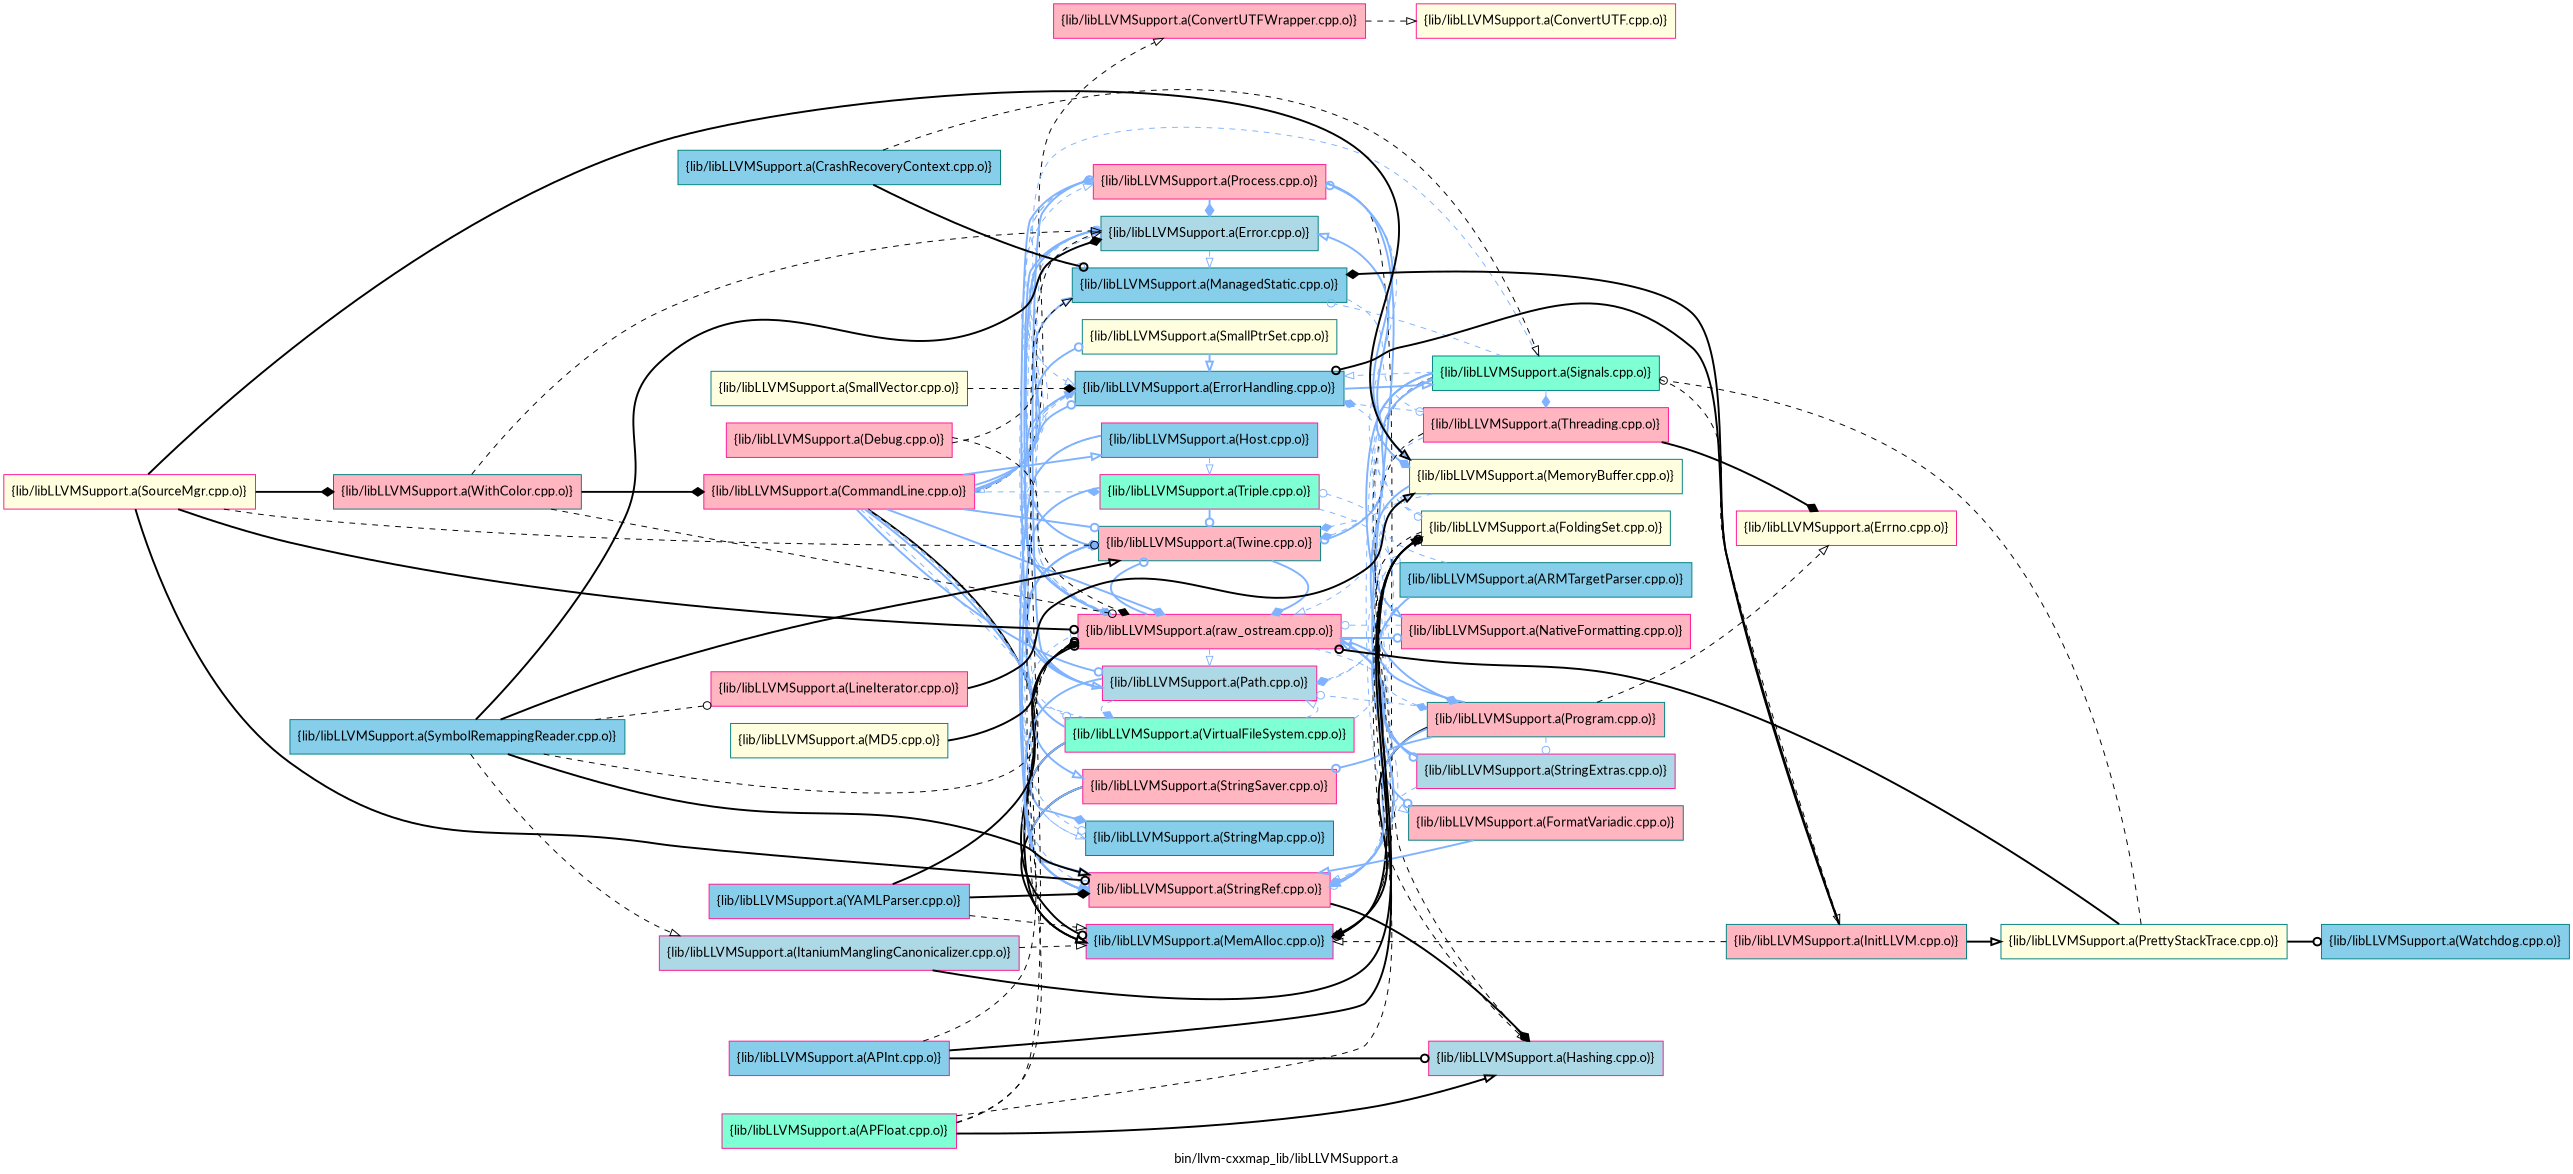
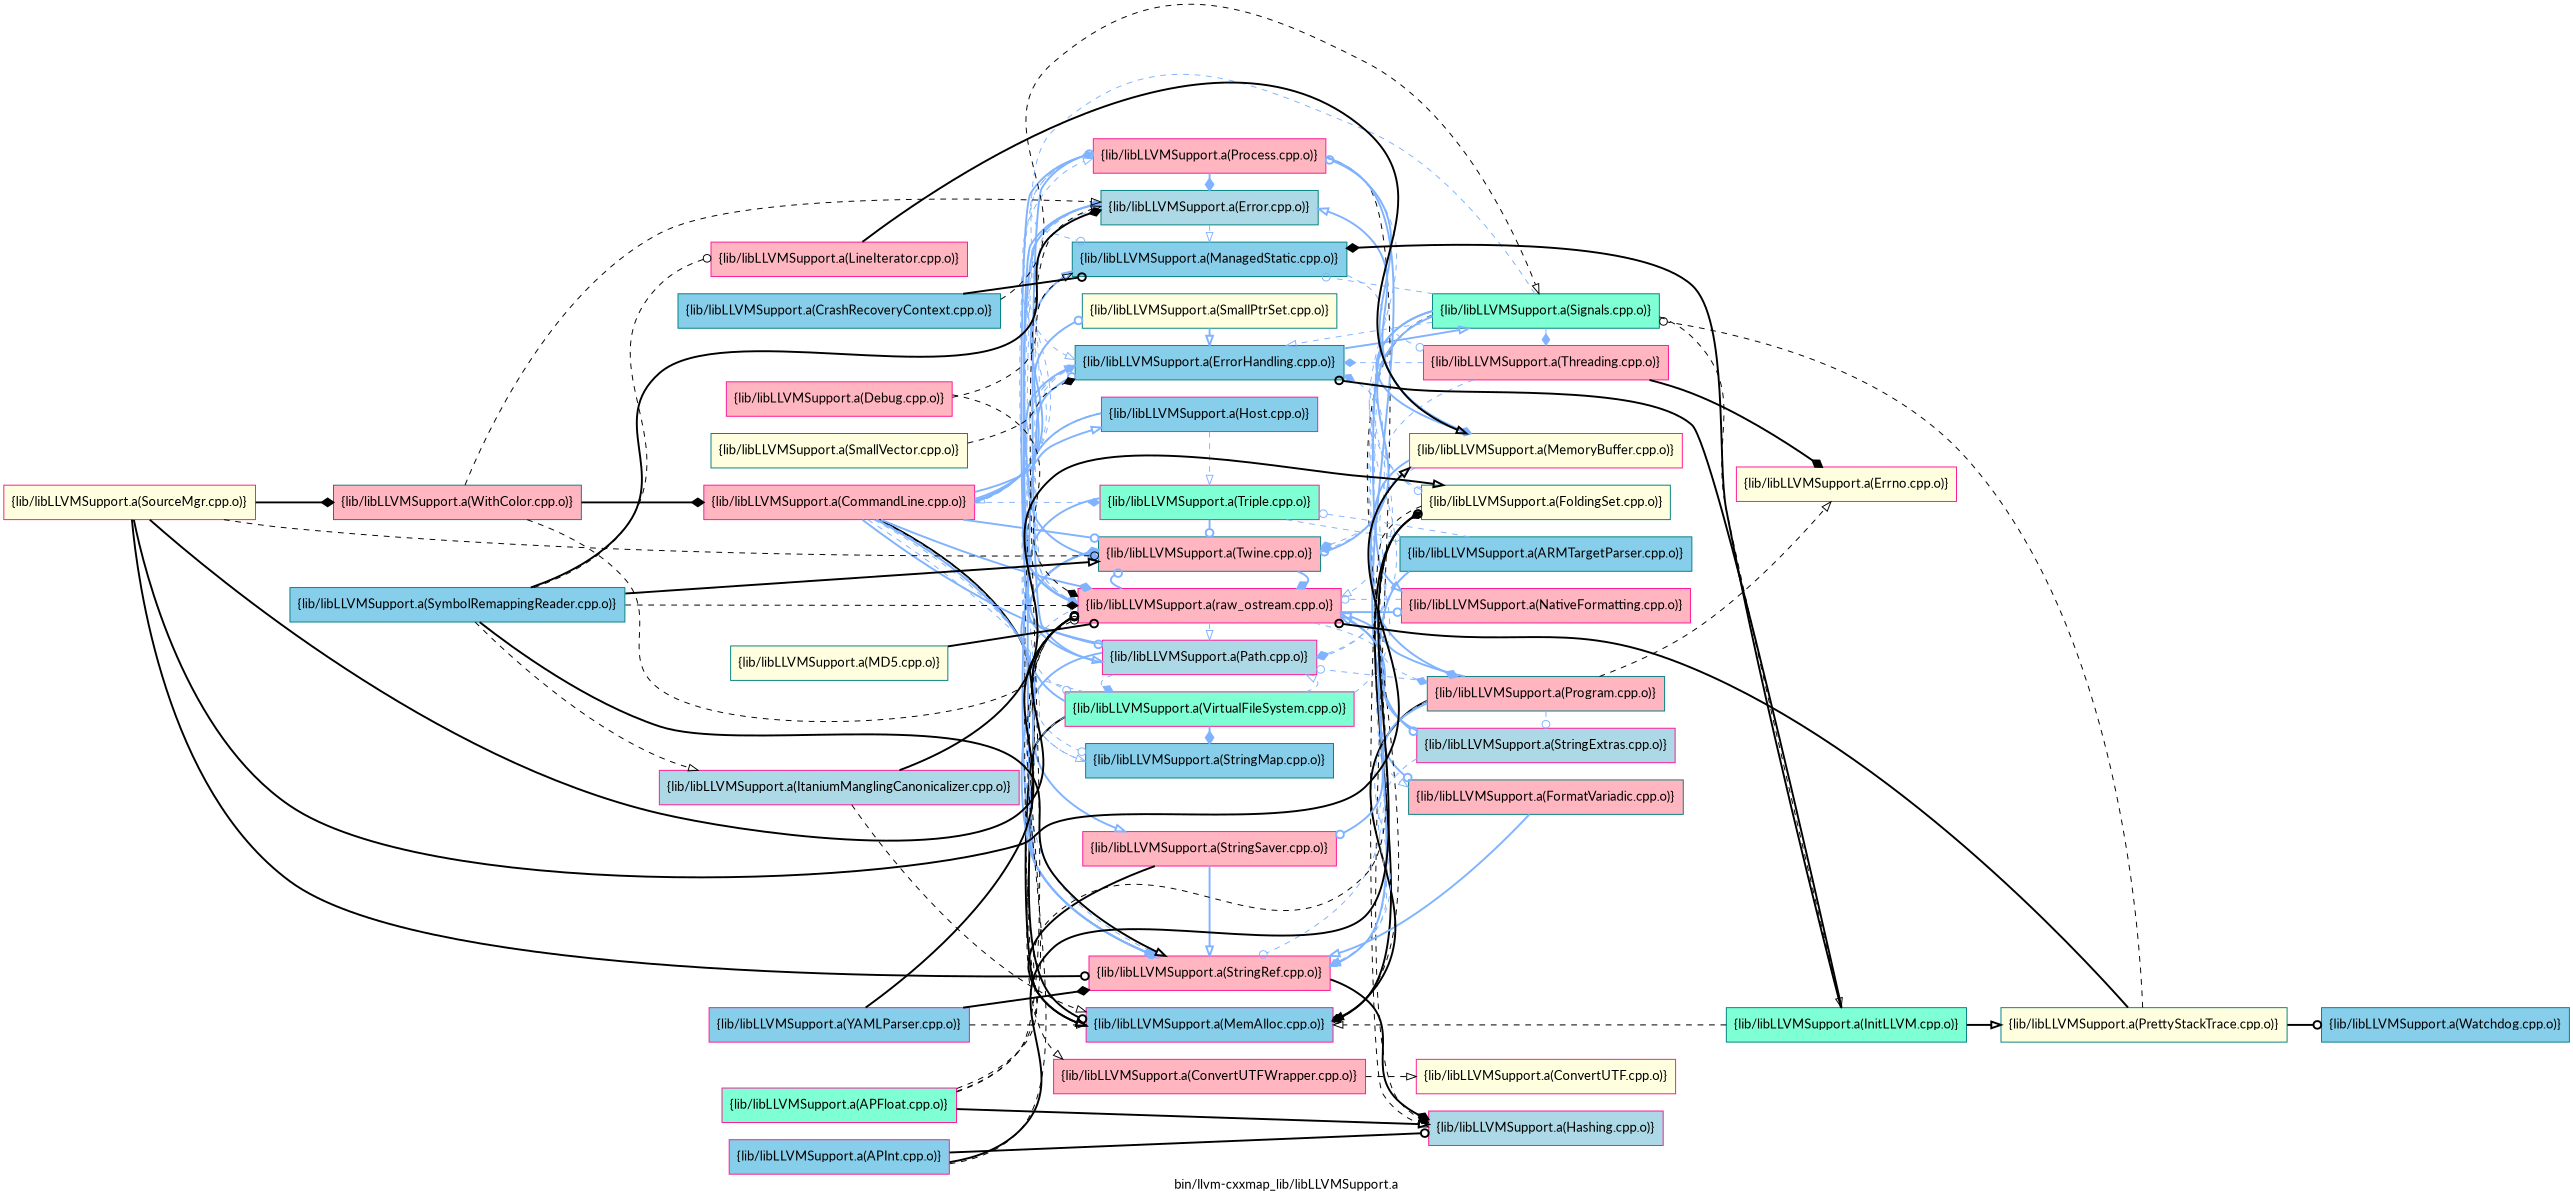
edge "{lib/libLLVMSupport.a(Path.cpp.o)}" -> "{lib/libLLVMSupport.a(Error.cpp.o)}": removed
node "{lib/libLLVMSupport.a(MemoryBuffer.cpp.o)}": color teal -> deeppink
edge "{lib/libLLVMSupport.a(Threading.cpp.o)}" -> "{lib/libLLVMSupport.a(MemAlloc.cpp.o)}": removed
edge "{lib/libLLVMSupport.a(Program.cpp.o)}" -> "{lib/libLLVMSupport.a(StringRef.cpp.o)}": style bold -> dashed
node "{lib/libLLVMSupport.a(InitLLVM.cpp.o)}": fillcolor lightpink -> aquamarine
